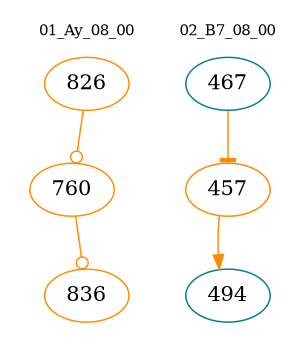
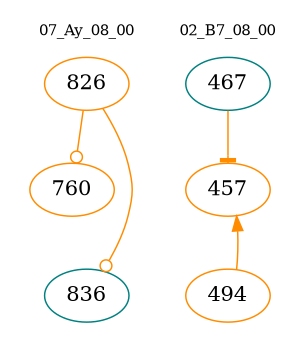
cluster "01_Ay_08_00": label "01_Ay_08_00" -> "07_Ay_08_00"
edge "457" -> "494": reversed
edge "760" -> "836": now "826" -> "836"
node "836": color darkorange -> teal
node "494": color teal -> darkorange
